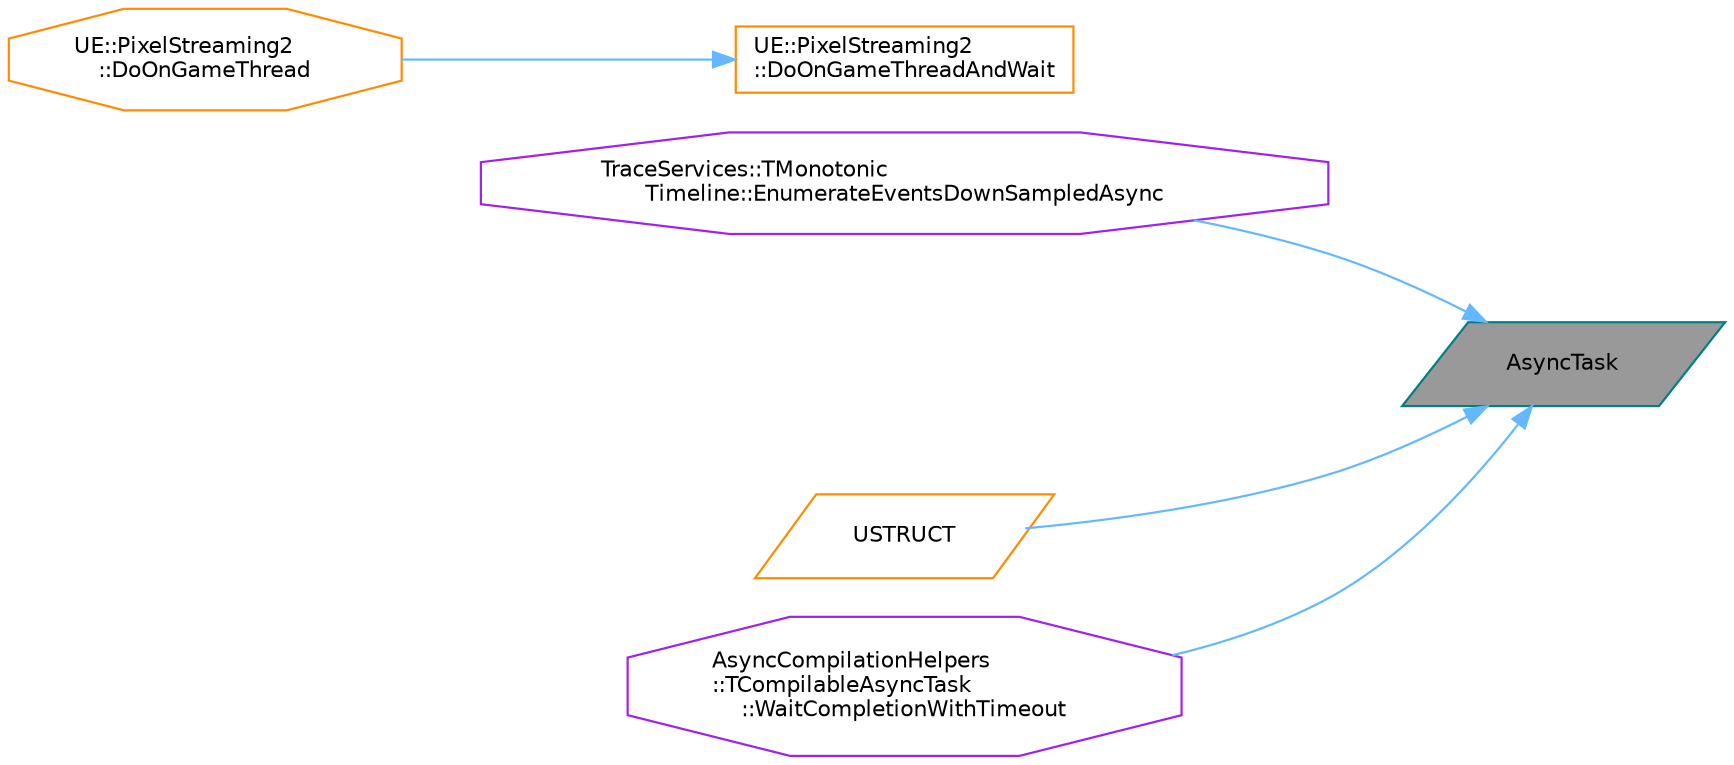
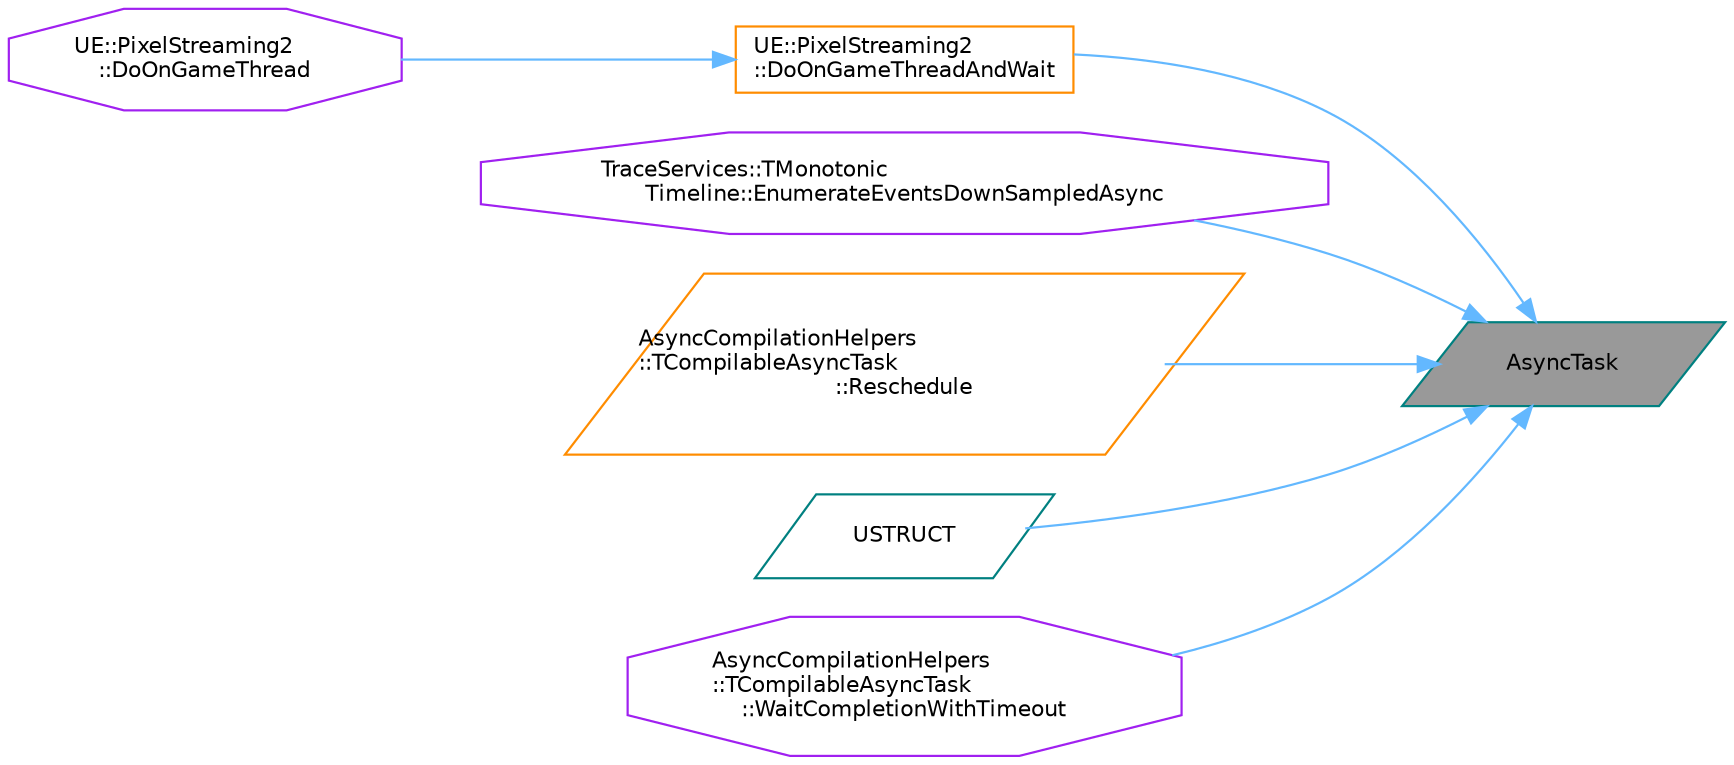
node "UE::PixelStreaming2 ::DoOnGameThread": color darkorange -> purple
edge "UE::PixelStreaming2 ::DoOnGameThreadAndWait" -> "AsyncTask": added
node "AsyncCompilationHelpers ::TCompilableAsyncTask ::Reschedule": added
node "USTRUCT": color darkorange -> teal
